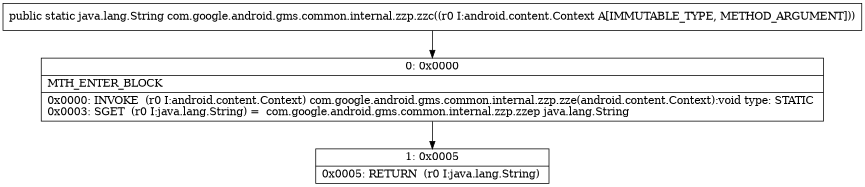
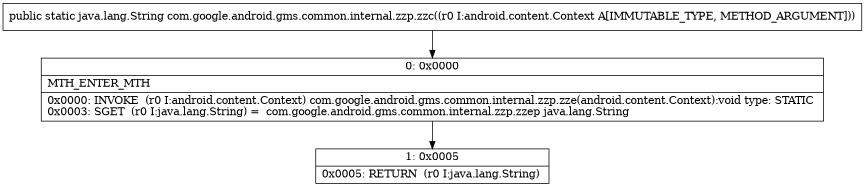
node "0: 0x0000": text "MTH_ENTER_BLOCK" -> "MTH_ENTER_MTH"
